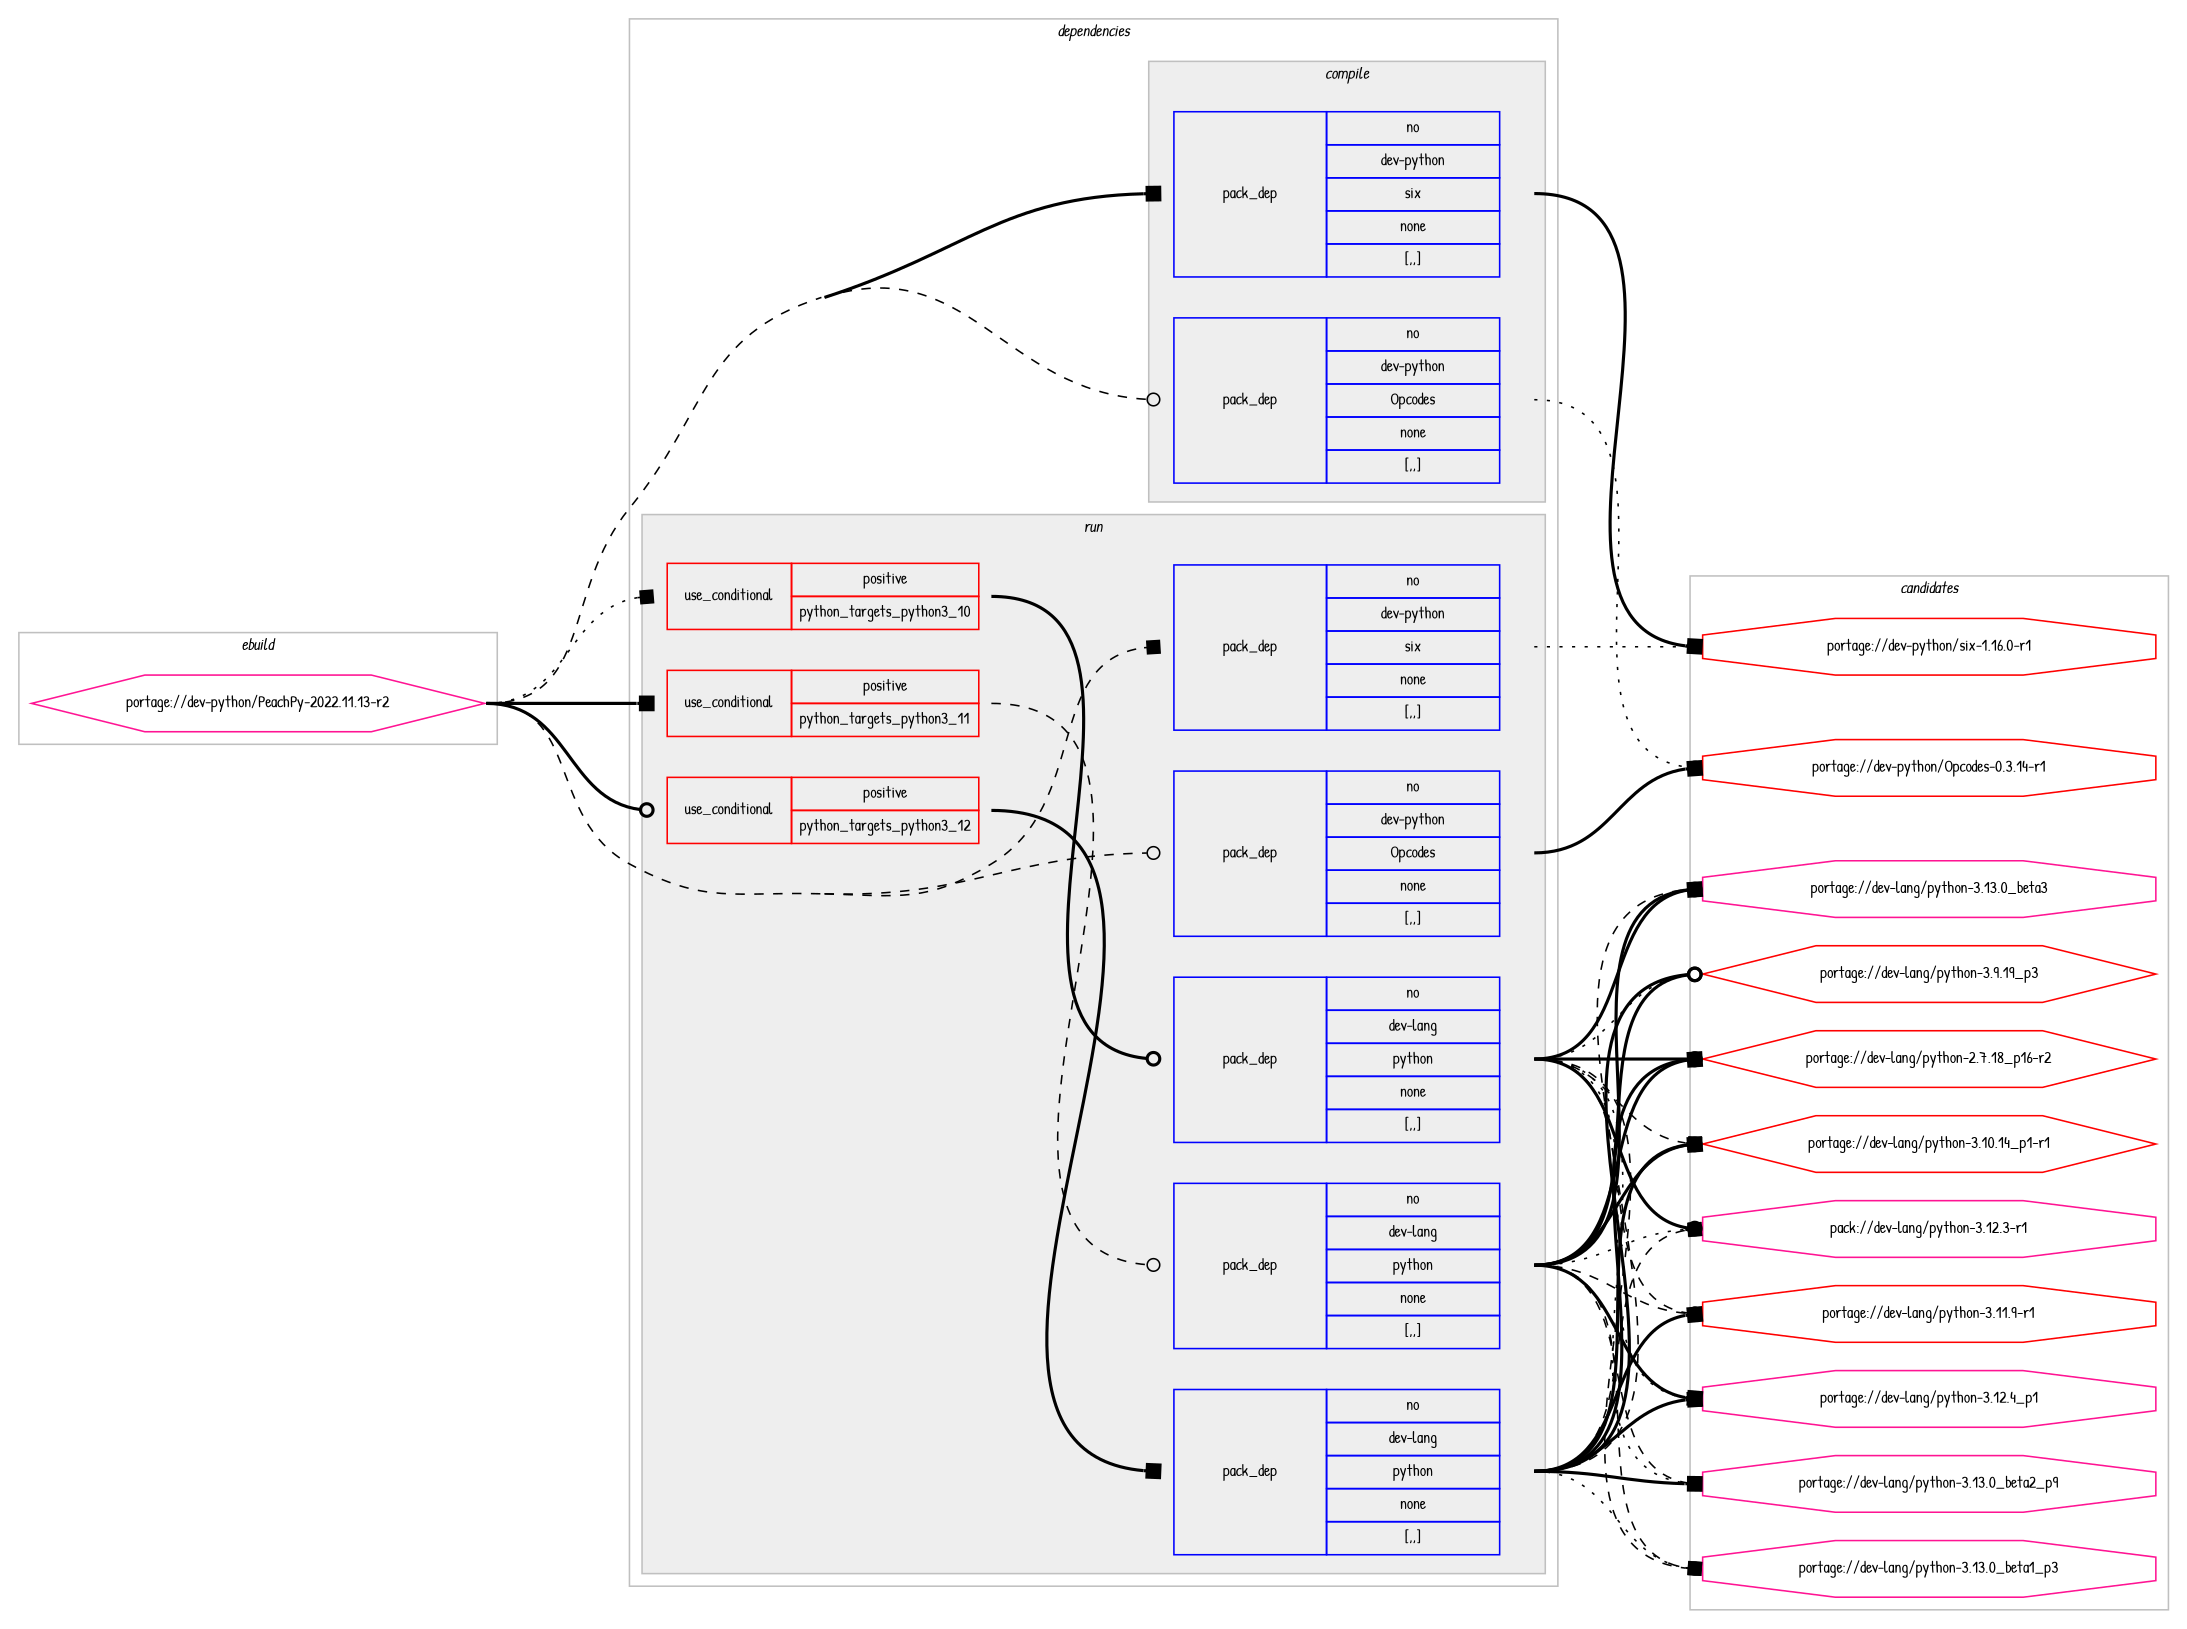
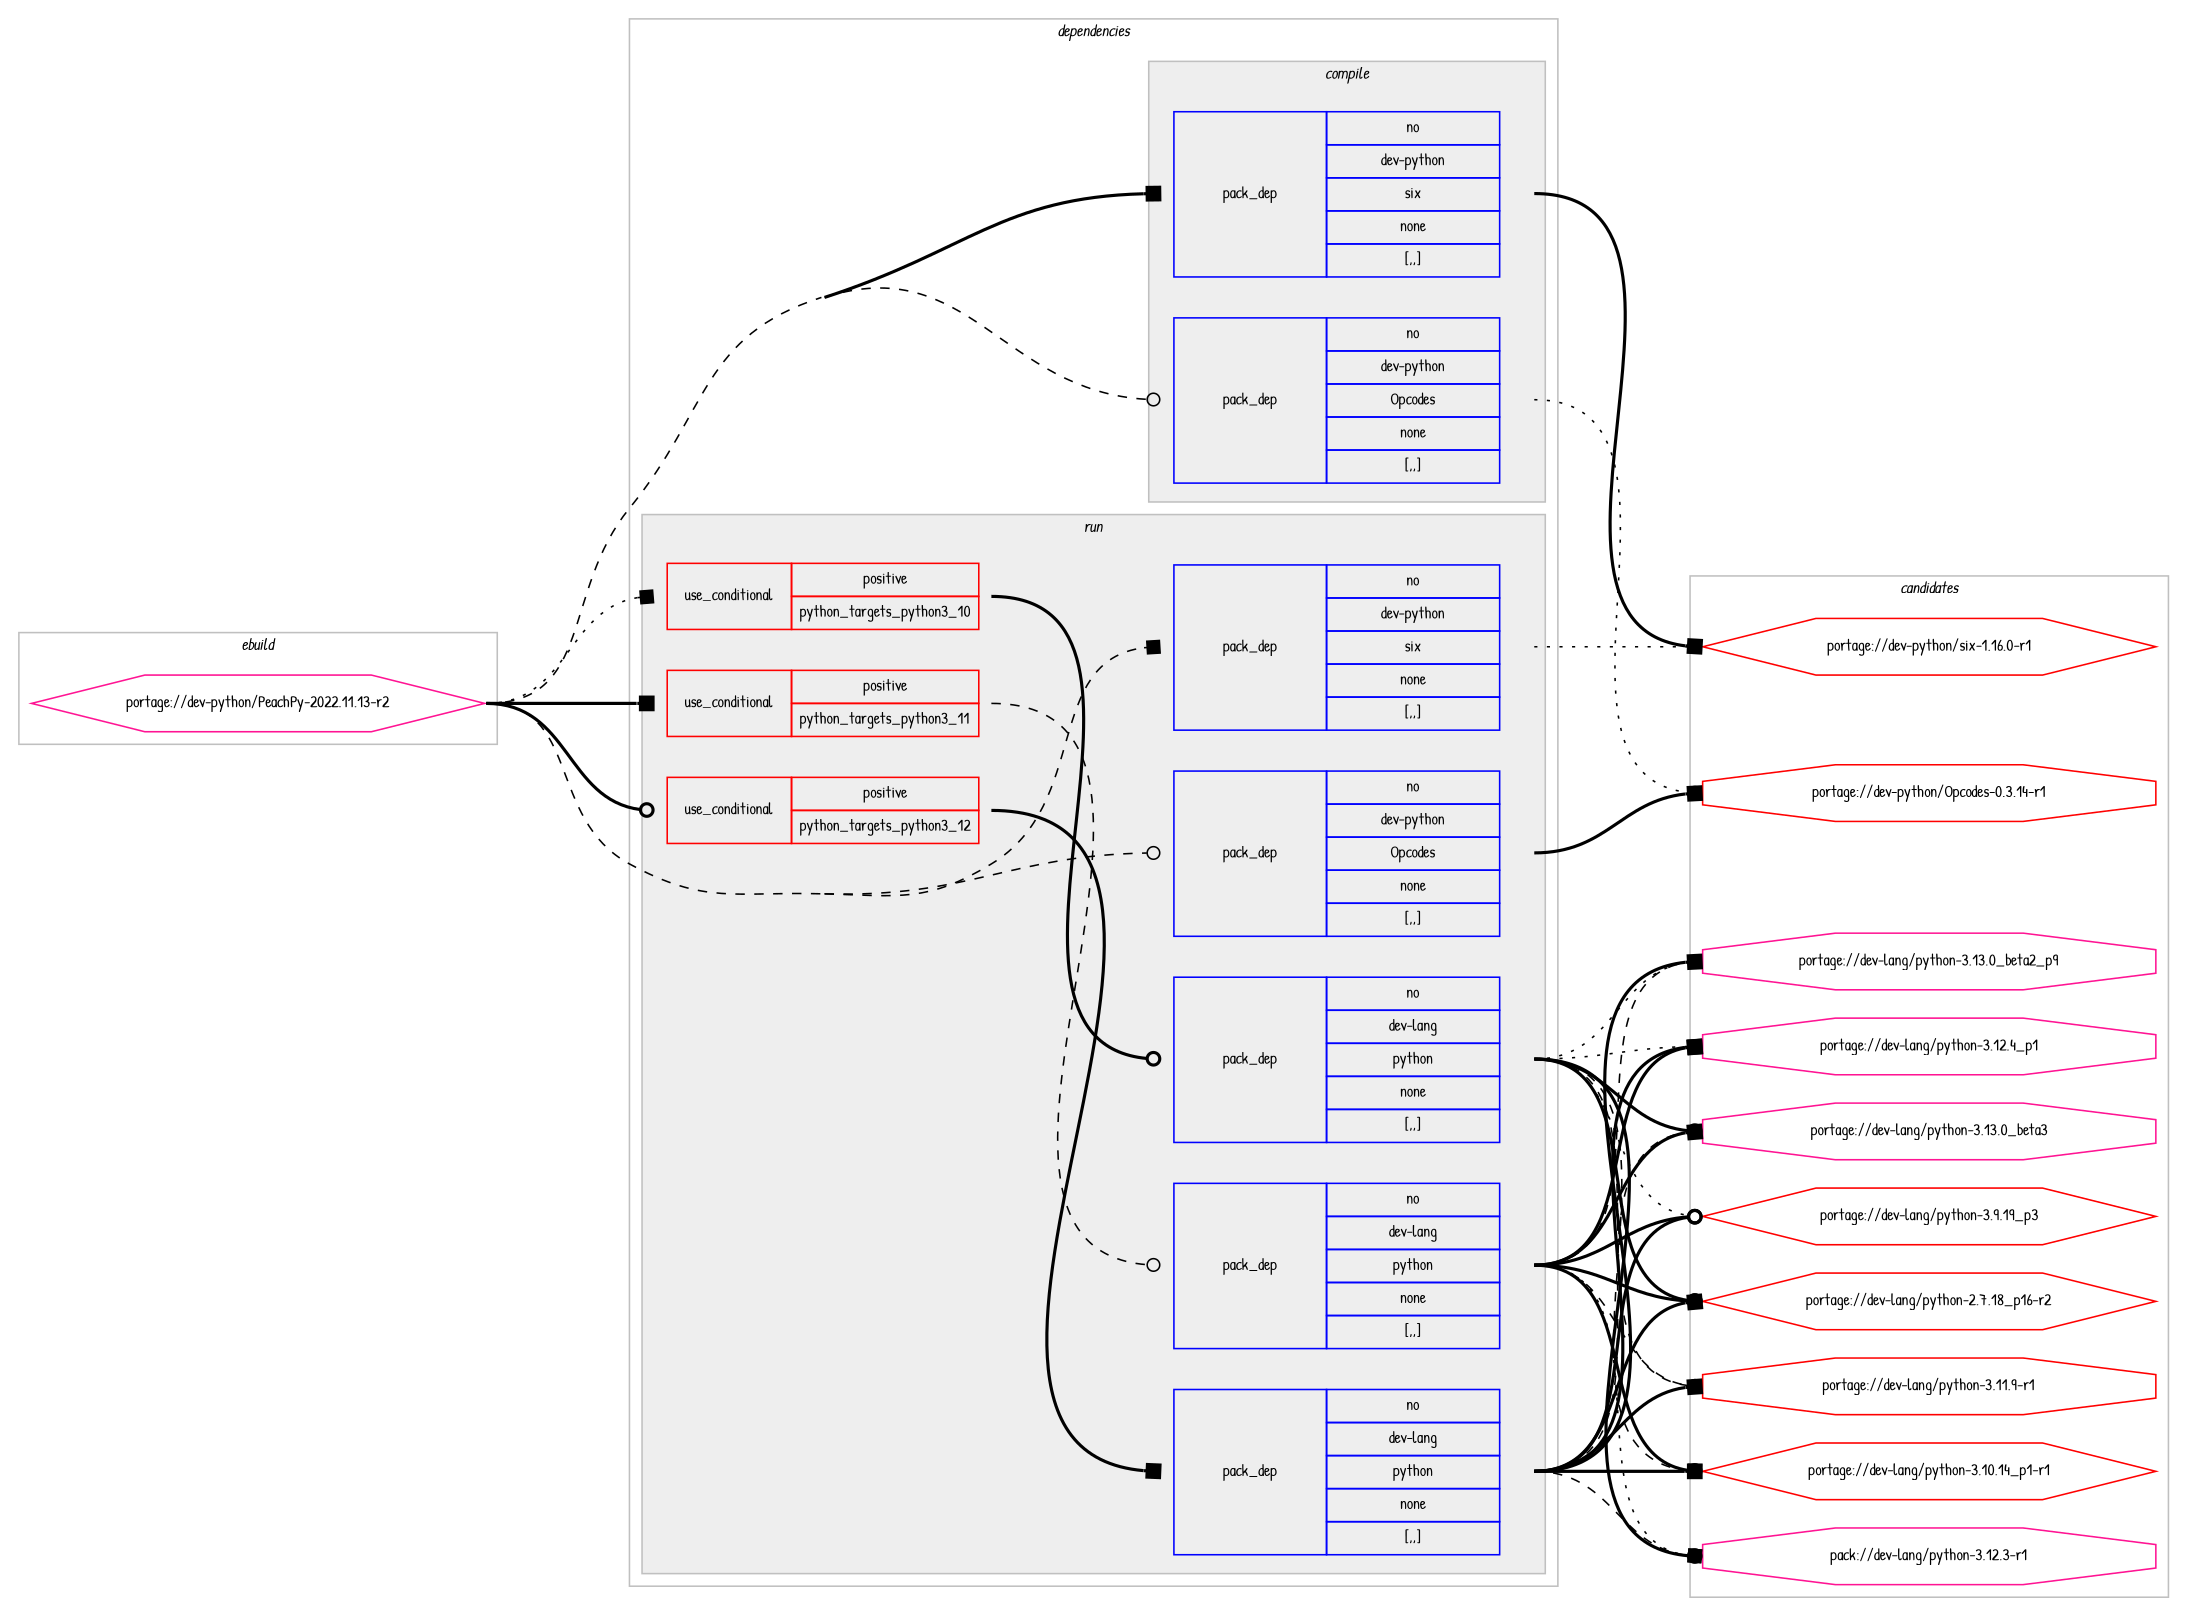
node "portage://dev-python/six-1.16.0-r1": shape octagon -> hexagon
node "portage://dev-lang/python-3.13.0_beta1_p3": removed
